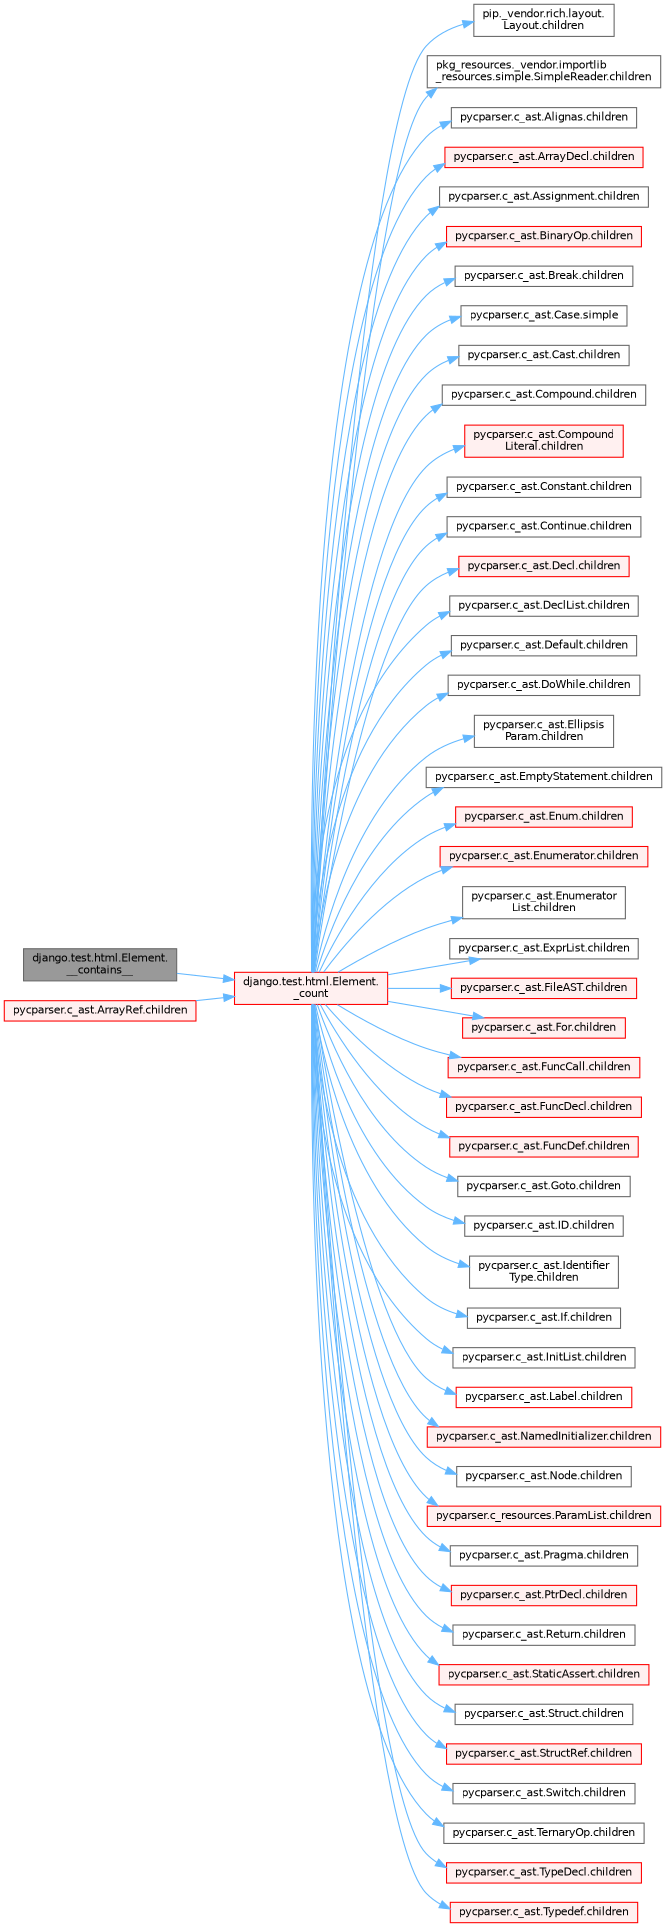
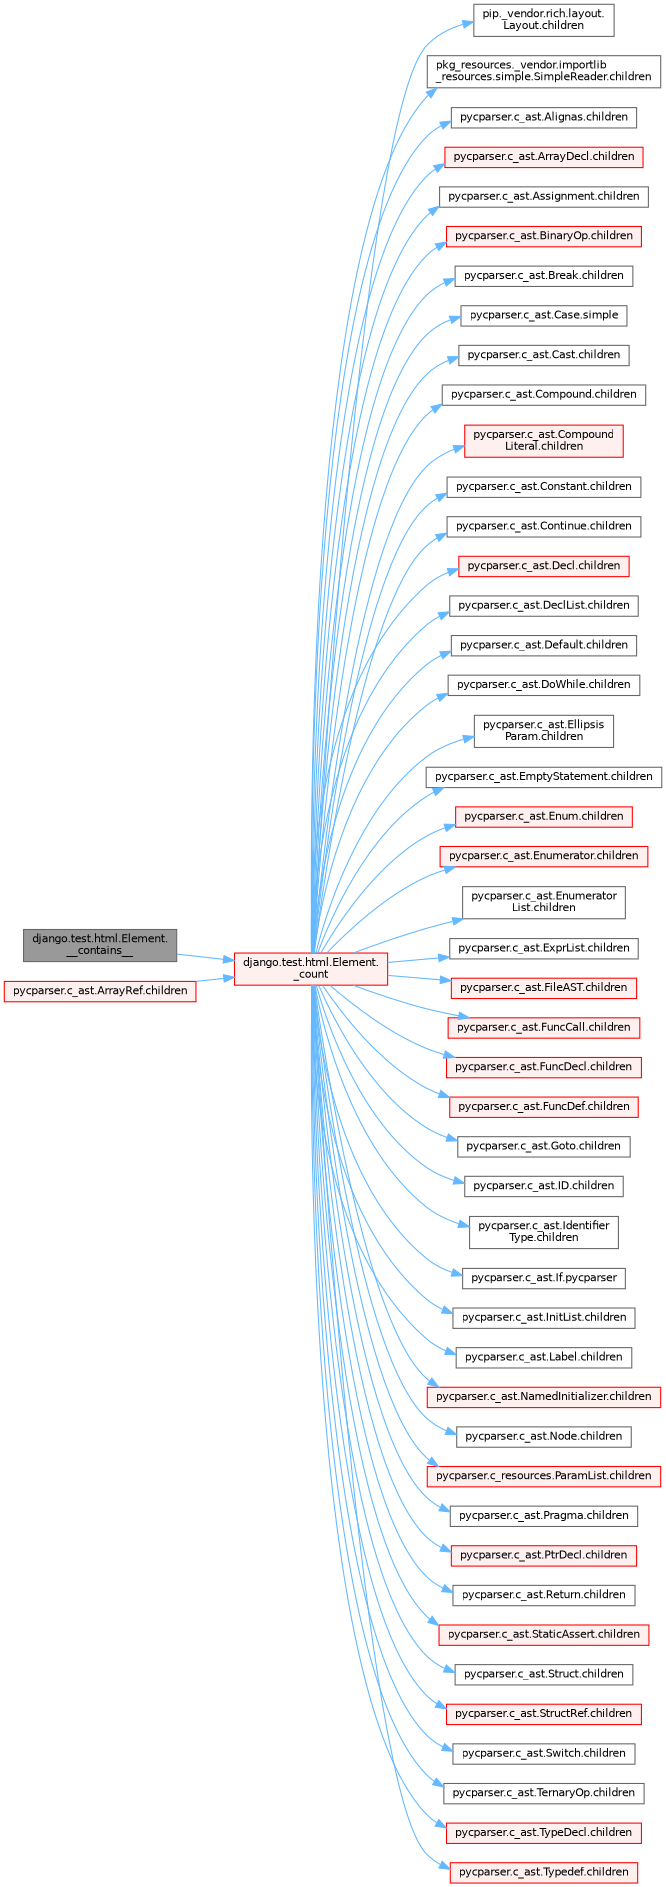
node "pycparser.c_ast.For.children": removed
node "pycparser.c_ast.If.children": label "pycparser.c_ast.If.children" -> "pycparser.c_ast.If.pycparser"
node "pycparser.c_ast.Label.children": color red -> grey40
